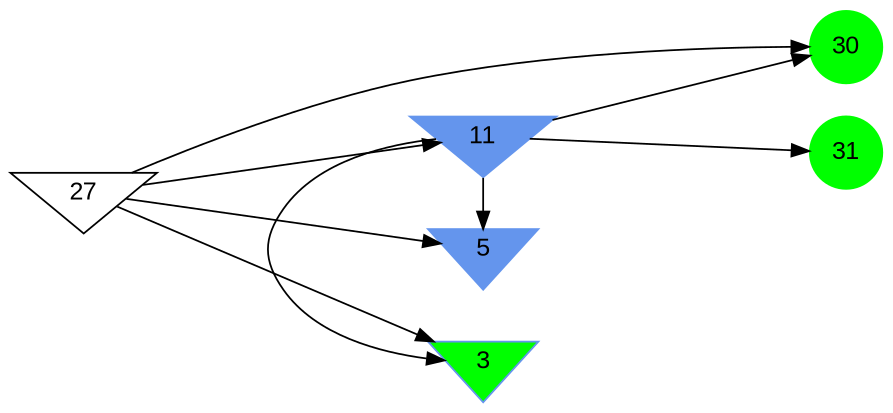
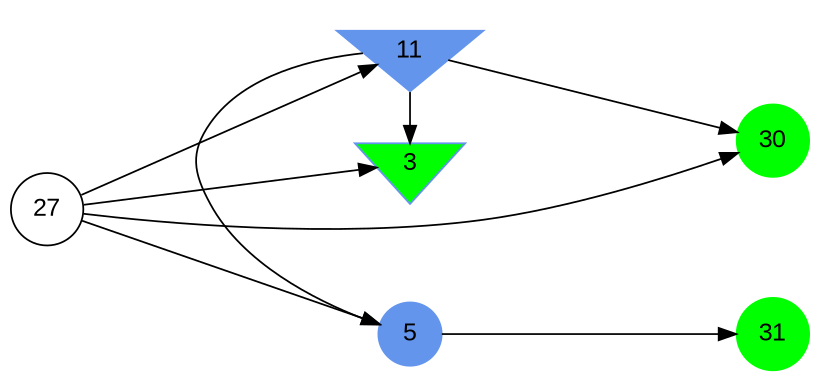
edge "11" -> "31": now "5" -> "31"
node "27": shape invtriangle -> circle
node "5": shape invtriangle -> circle
